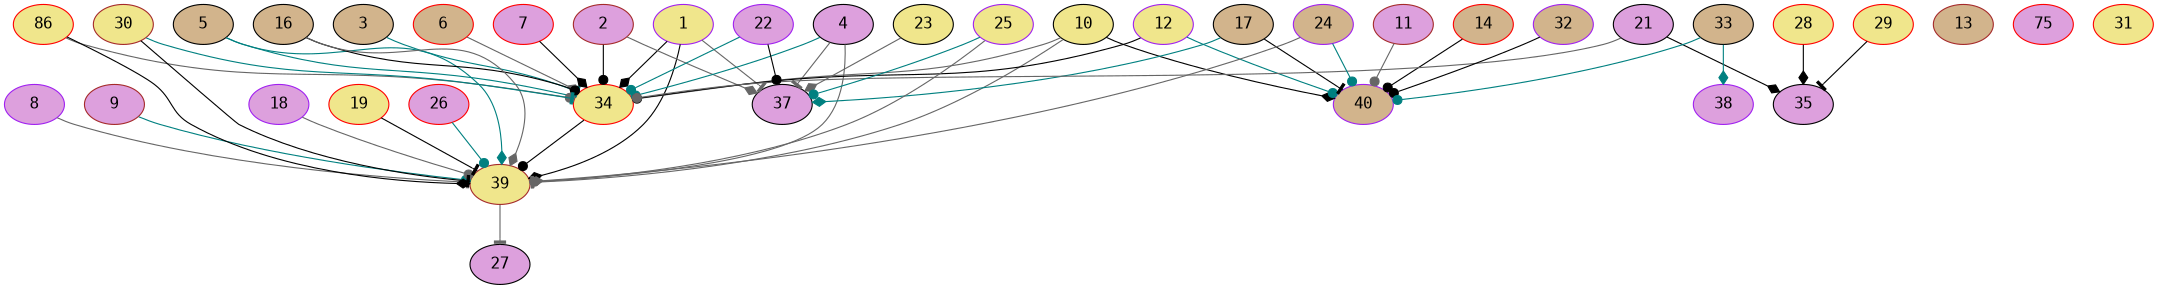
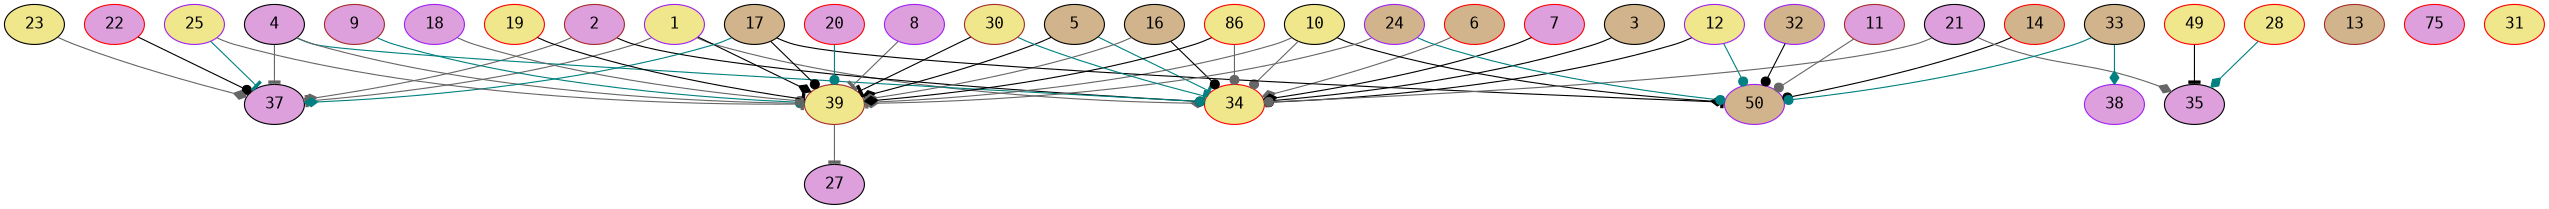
node "22": color purple -> red
node "29": label "29" -> "49"
edge "5" -> "39": color teal -> black
edge "28" -> "35": color black -> teal
edge "22" -> "34": removed
edge "1" -> "34": color black -> gray40
edge "21" -> "35": color black -> gray40
edge "25" -> "37": arrowhead dot -> tee
edge "3" -> "34": color teal -> black
node "26": label "26" -> "20"
node "40": label "40" -> "50"
edge "34" -> "39": now "17" -> "39"
